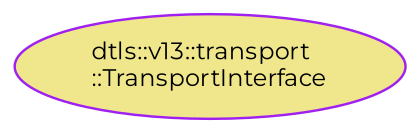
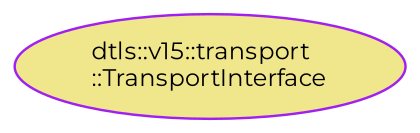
node "dtls::v13::transport ::TransportInterface": label "dtls::v13::transport ::TransportInterface" -> "dtls::v15::transport ::TransportInterface"
